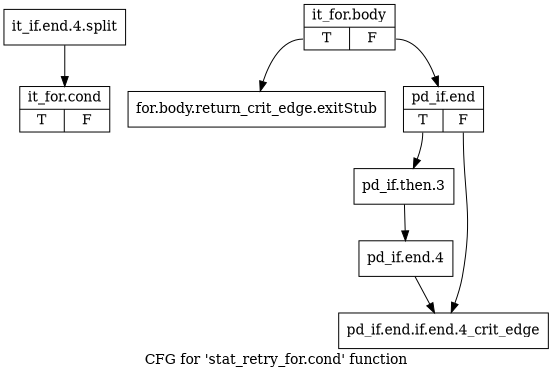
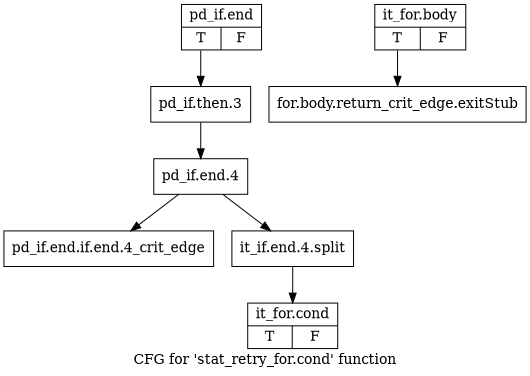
edge "it_for.body" -> "pd_if.end": removed
edge "pd_if.end.4" -> "it_if.end.4.split": added
edge "pd_if.end" -> "pd_if.end.if.end.4_crit_edge": removed
